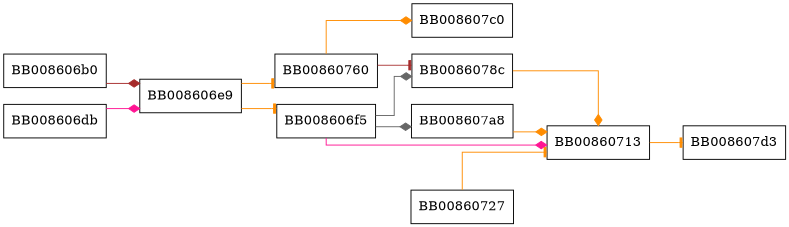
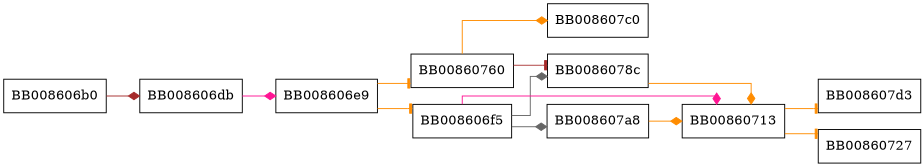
edge "BB008606b0" -> "BB008606e9": now "BB008606b0" -> "BB008606db"
edge "BB00860727" -> "BB00860713": reversed
